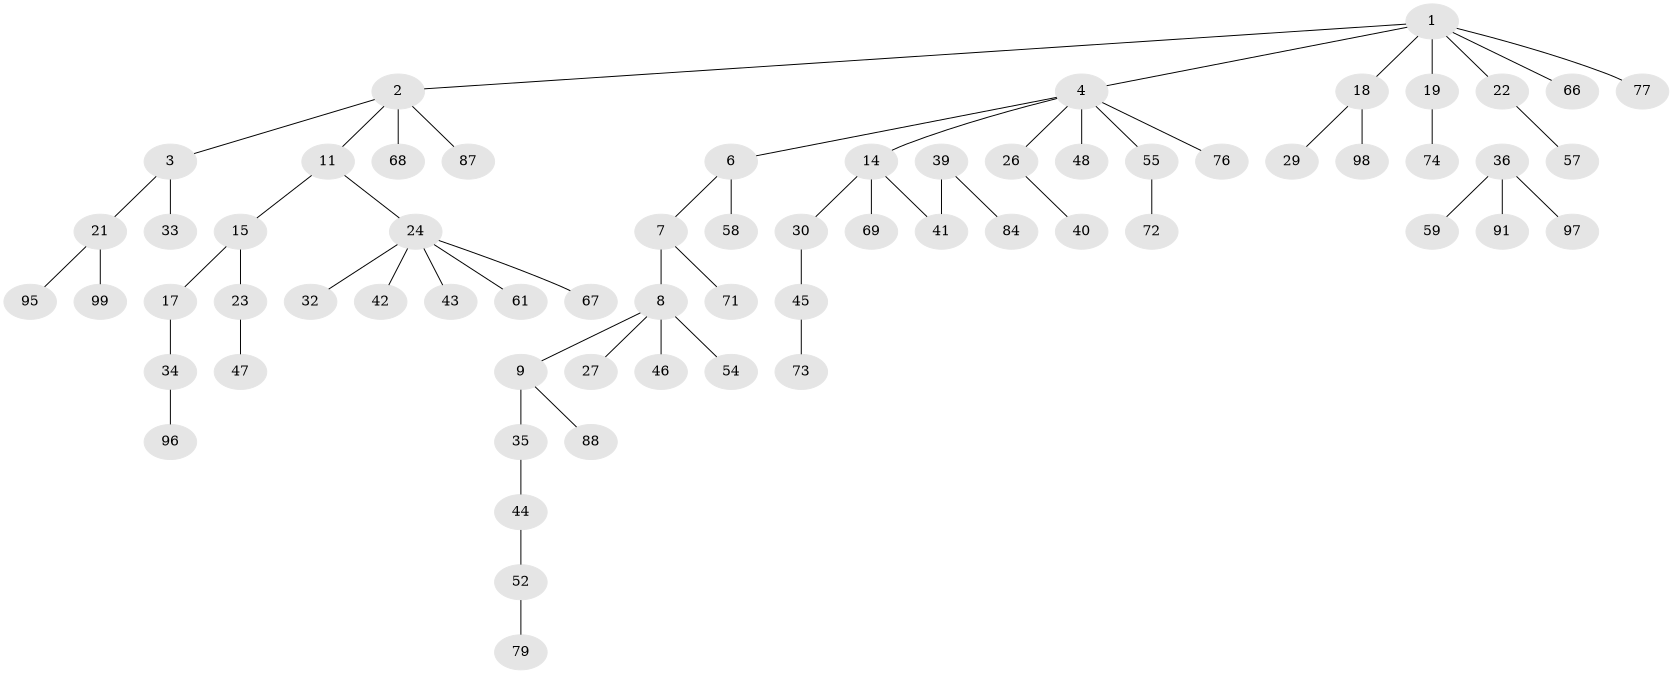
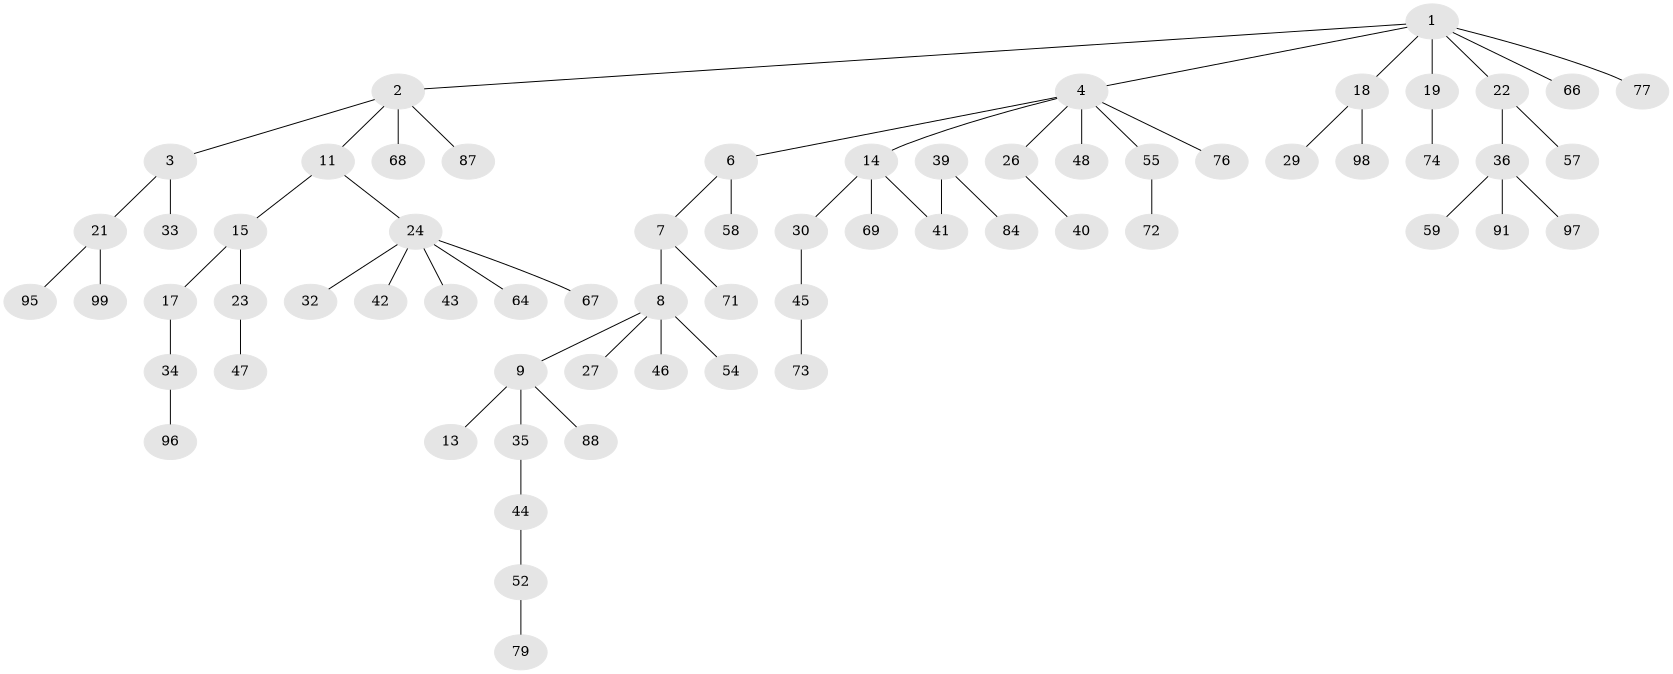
edge "22" -- "36": added
node "61": label "61" -> "64"
node "13": added
